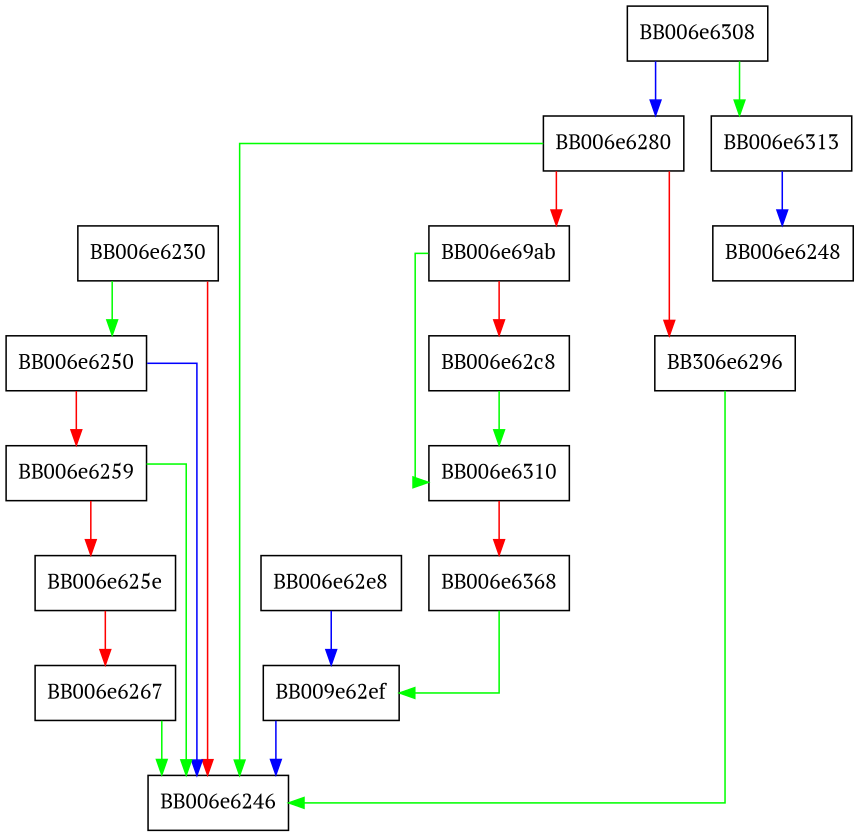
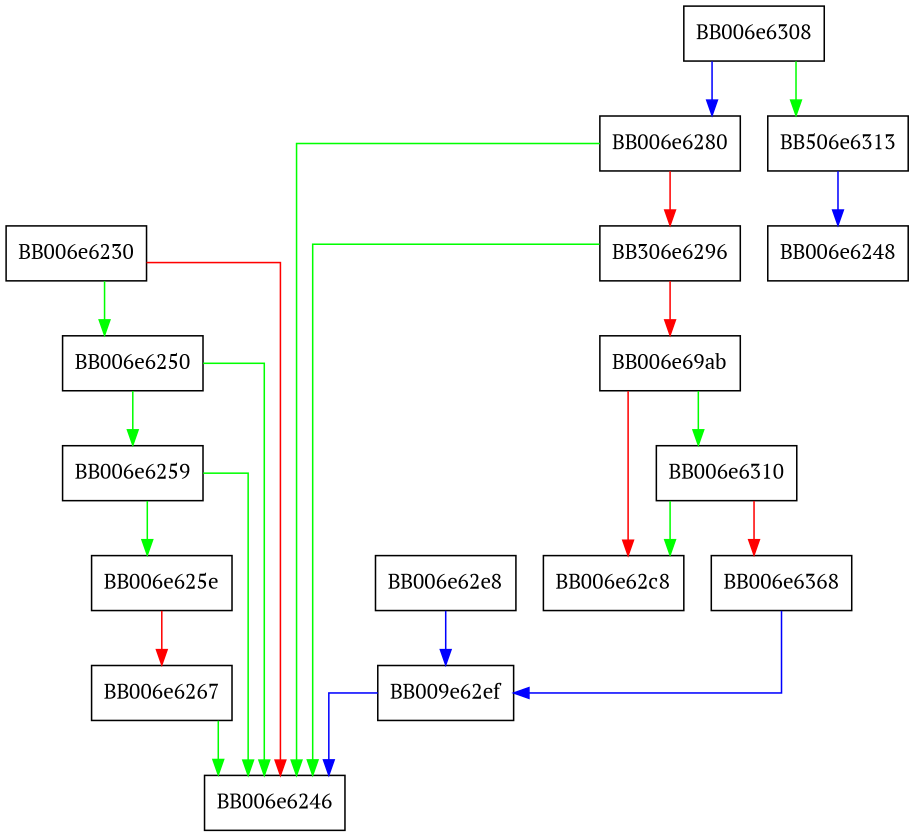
node "BB006e6313": label "BB006e6313" -> "BB506e6313"
edge "BB006e6280" -> "BB006e69ab": now "BB306e6296" -> "BB006e69ab"
edge "BB006e6250" -> "BB006e6259": color red -> green
edge "BB006e62c8" -> "BB006e6310": reversed
edge "BB006e6259" -> "BB006e625e": color red -> green
edge "BB006e6250" -> "BB006e6246": color blue -> green
edge "BB006e6368" -> "BB009e62ef": color green -> blue
